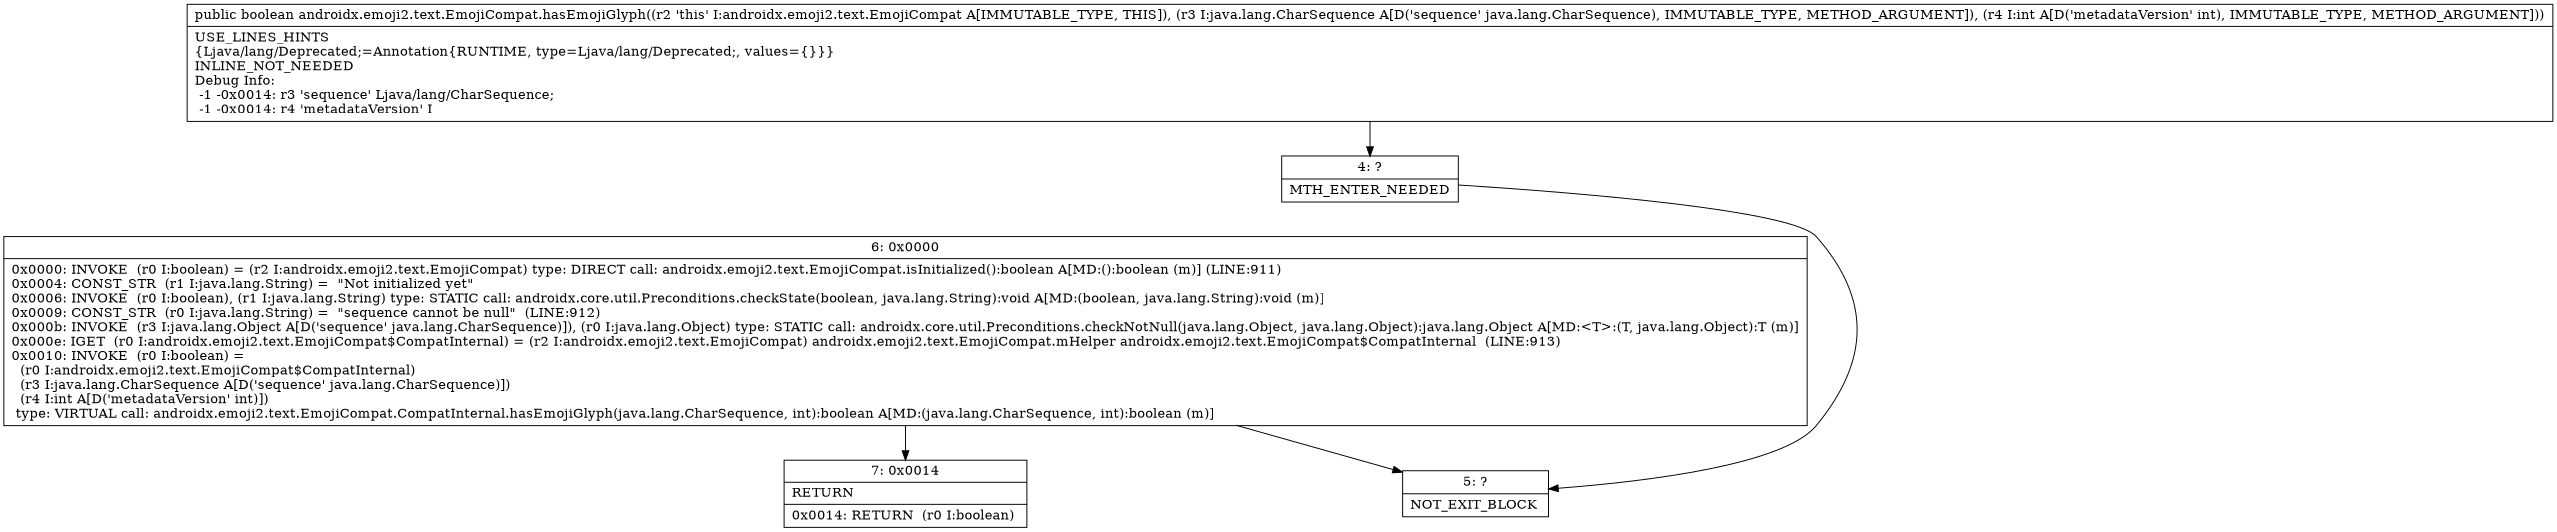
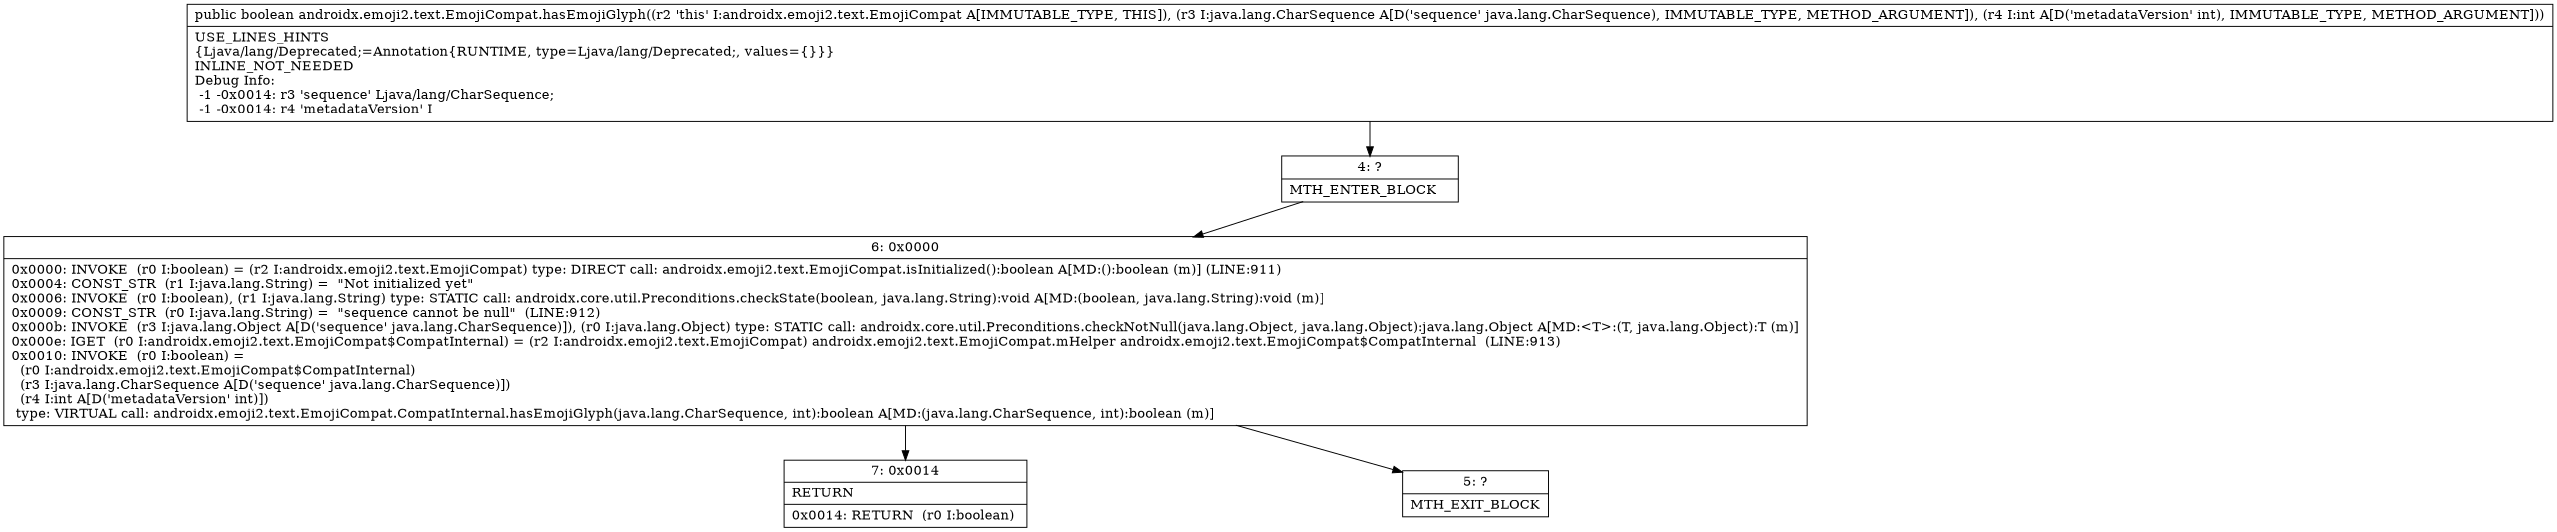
node "4: ?": text "MTH_ENTER_NEEDED" -> "MTH_ENTER_BLOCK"
edge "4: ?" -> "5: ?": now "4: ?" -> "6: 0x0000"
node "5: ?": text "NOT_EXIT_BLOCK" -> "MTH_EXIT_BLOCK"
